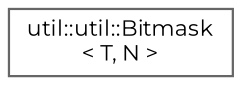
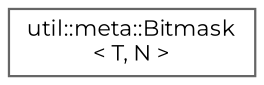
node "util::util::Bitmask < T, N >": label "util::util::Bitmask < T, N >" -> "util::meta::Bitmask < T, N >"
